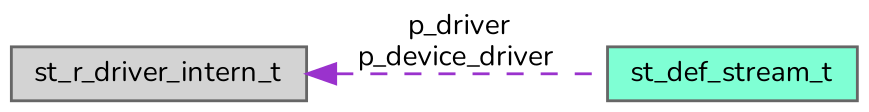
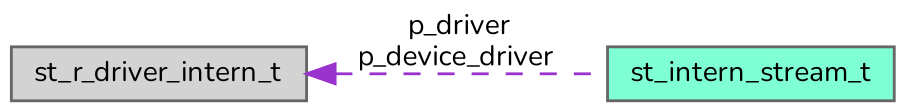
node "st_def_stream_t": label "st_def_stream_t" -> "st_intern_stream_t"
